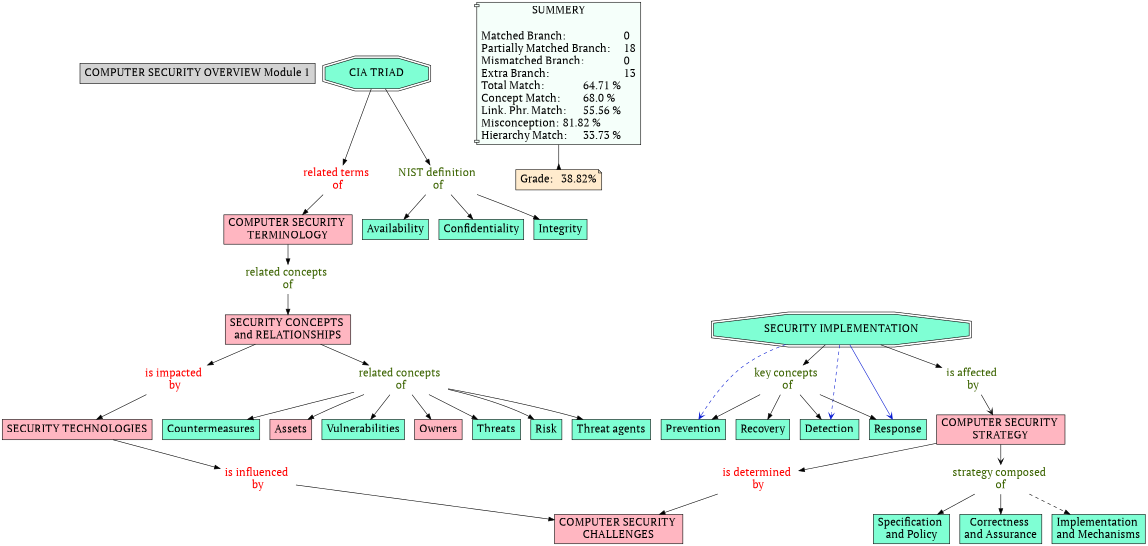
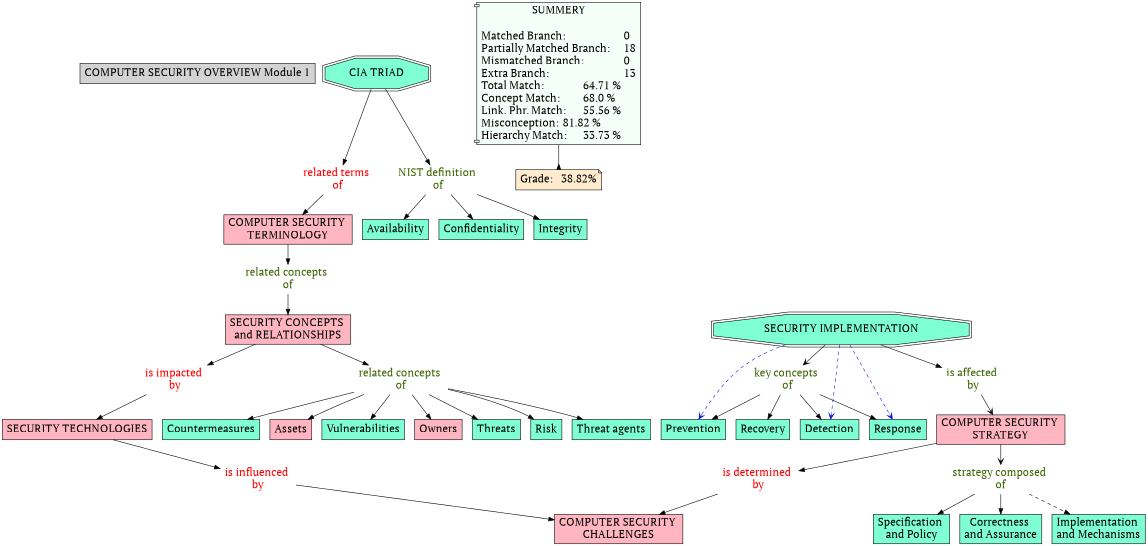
edge "SECURITY IMPLEMENTATION" -> "key concepts of": arrowhead normal -> open
edge "SECURITY IMPLEMENTATION" -> "Response": style solid -> dashed
